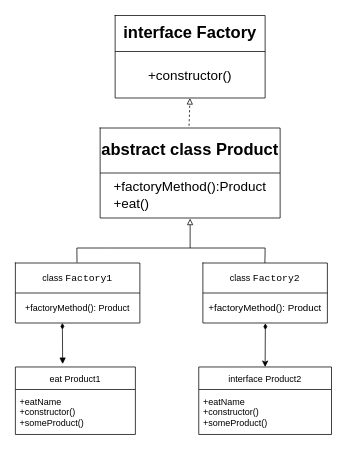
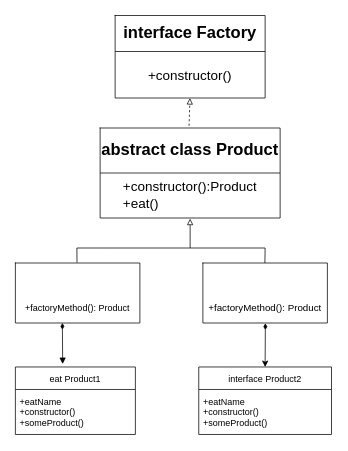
node "+factoryMethod():Product +eat()": label "+factoryMethod():Product +eat()" -> "+constructor():Product +eat()"
node "class Factory1": removed
node "class Factory2": removed
